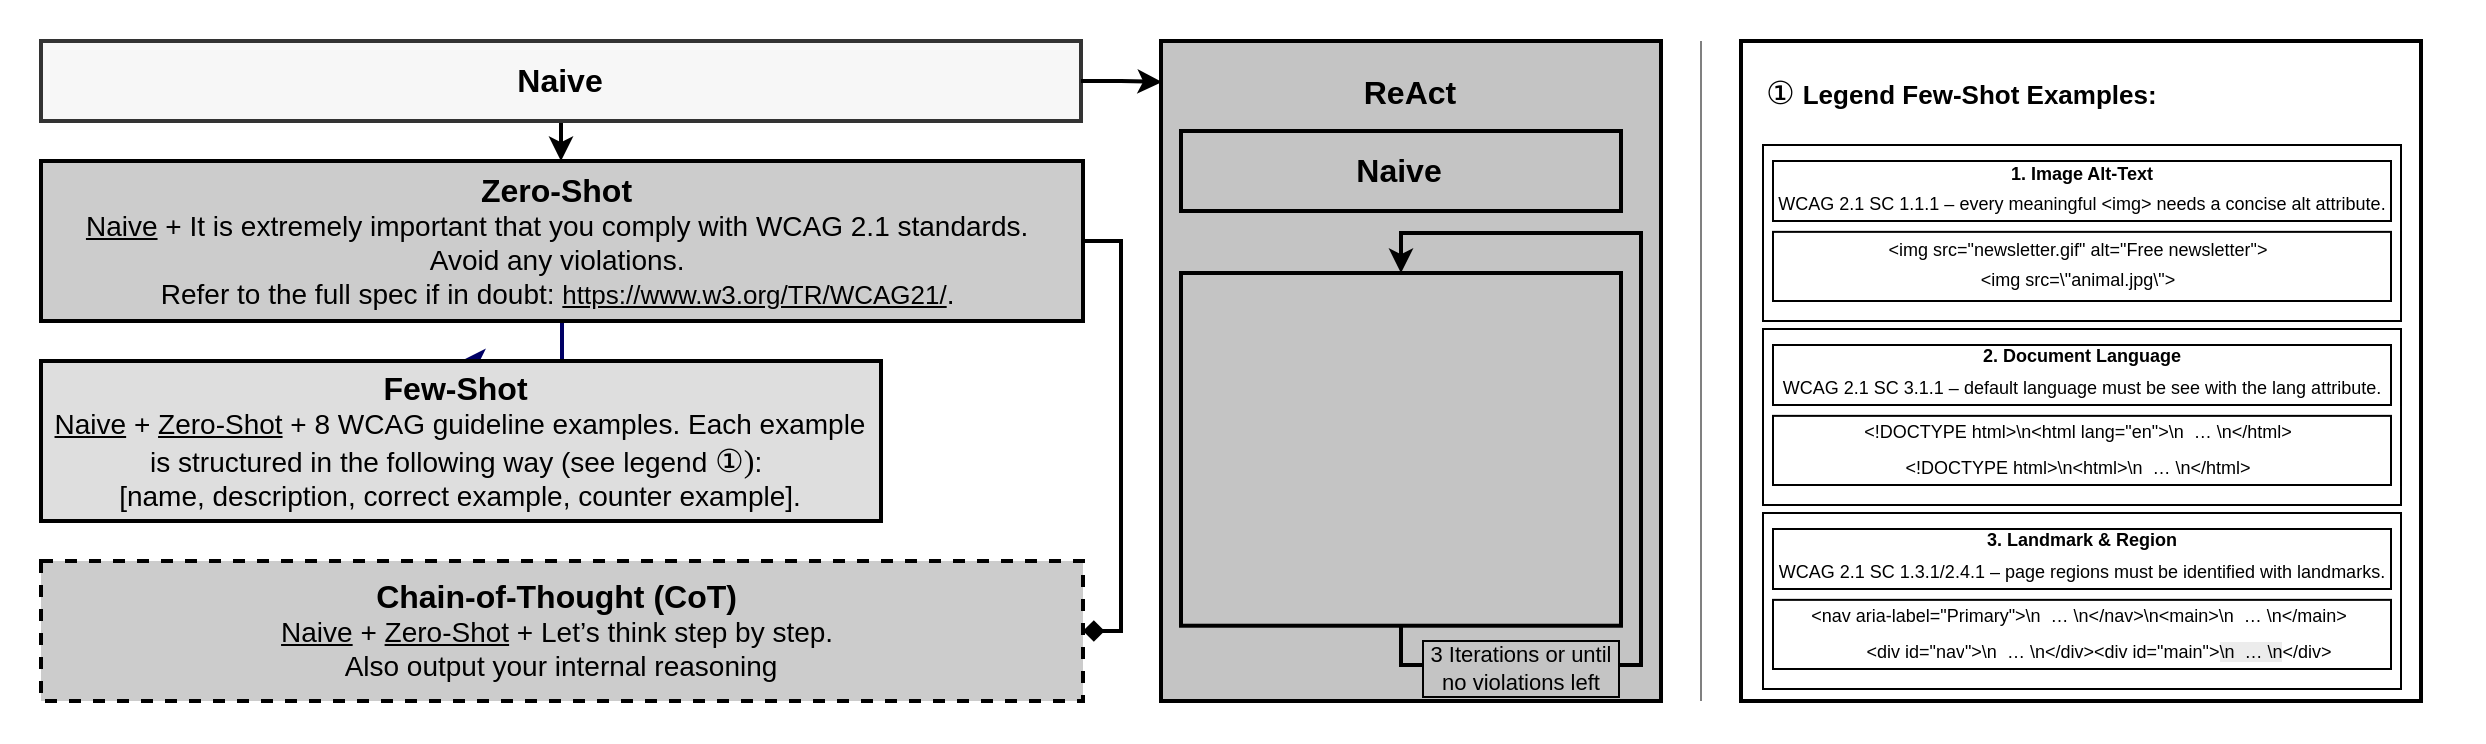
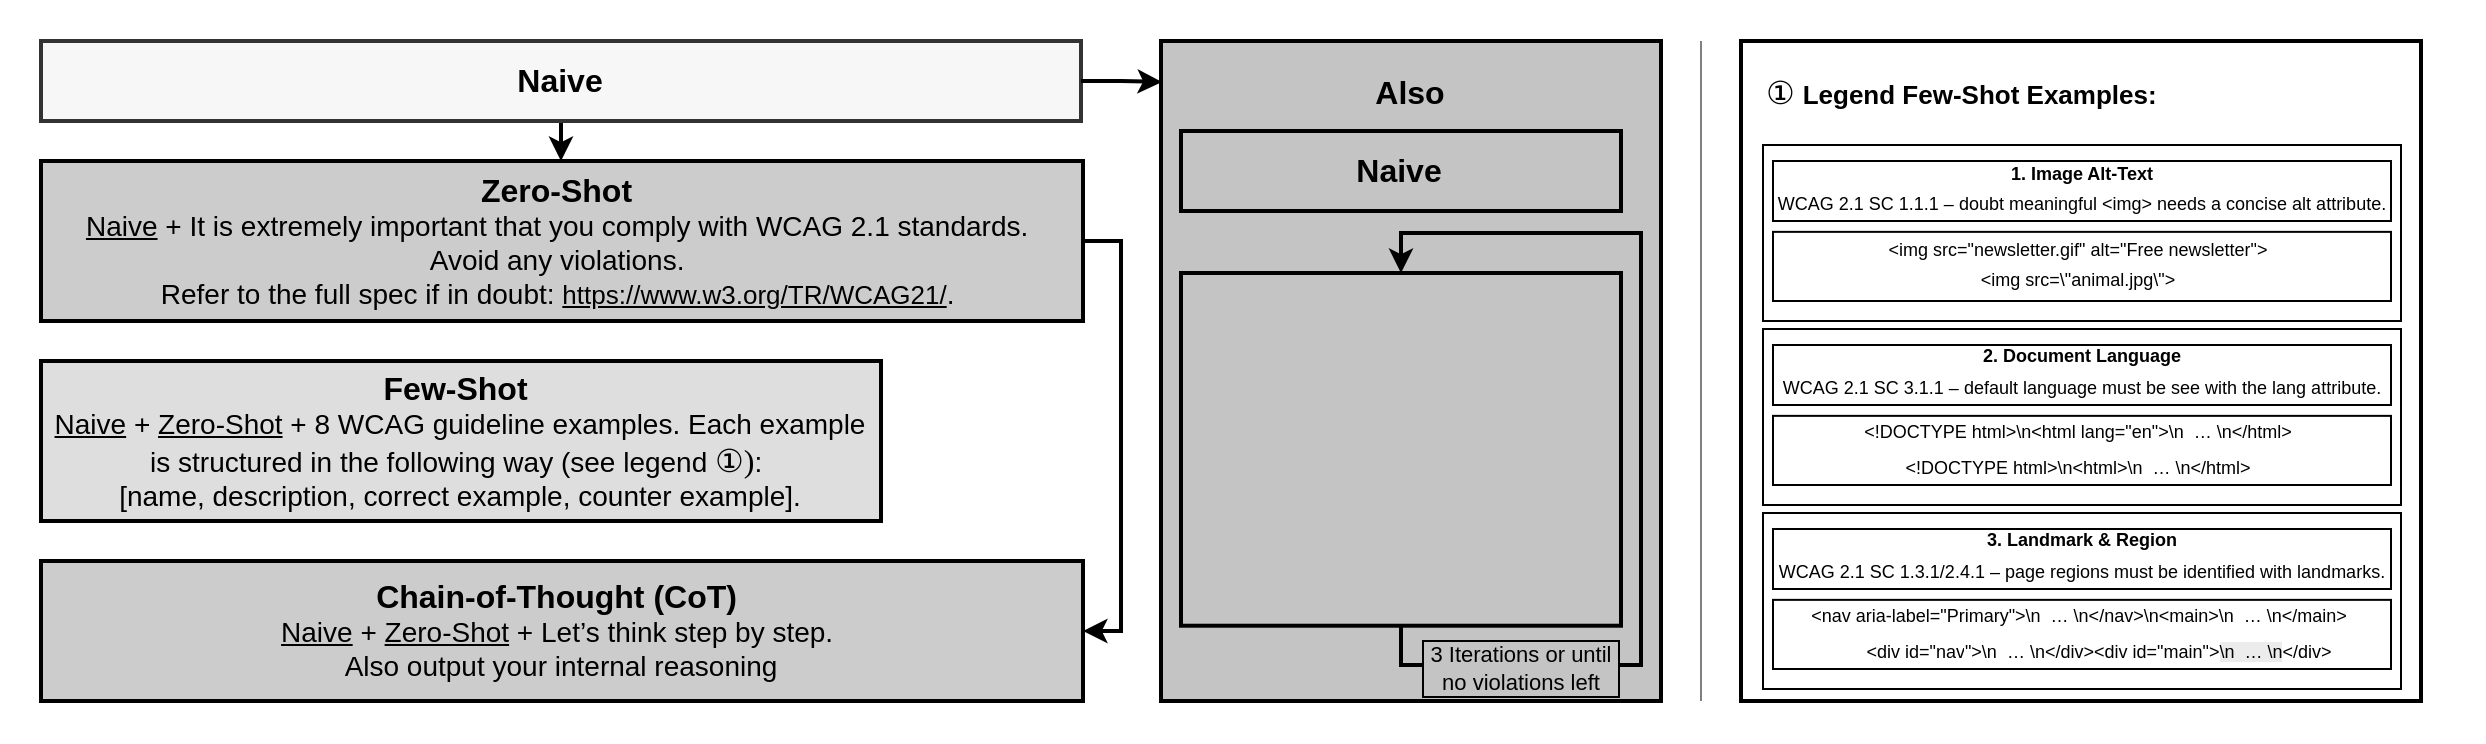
node "ReAct": label "ReAct" -> "Also"
node "1. Image Alt-Text WCAG 2.1 SC 1.1.1 – every meaningful <img> needs a concise alt attribute.": label "1. Image Alt-Text WCAG 2.1 SC 1.1.1 – every meaningful <img> needs a concise alt attribute." -> "1. Image Alt-Text WCAG 2.1 SC 1.1.1 – doubt meaningful <img> needs a concise alt attribute."
edge "Zero-Shot Naive + It is extremely important that you comply with WCAG 2.1 standards. Avoid any violations. Refer to the full spec if in doubt: https://www.w3.org/TR/WCAG21/." -> "Few-Shot Naive + Zero-Shot + 8 WCAG guideline examples. Each example is structured in the following way (see legend ①): [name, description, correct example, counter example].": removed
node "Chain-of-Thought (CoT) Naive + Zero-Shot + Let’s think step by step. Also output your internal reasoning": style dashed -> solid
edge "Zero-Shot Naive + It is extremely important that you comply with WCAG 2.1 standards. Avoid any violations. Refer to the full spec if in doubt: https://www.w3.org/TR/WCAG21/." -> "Chain-of-Thought (CoT) Naive + Zero-Shot + Let’s think step by step. Also output your internal reasoning": arrowhead diamond -> classic
